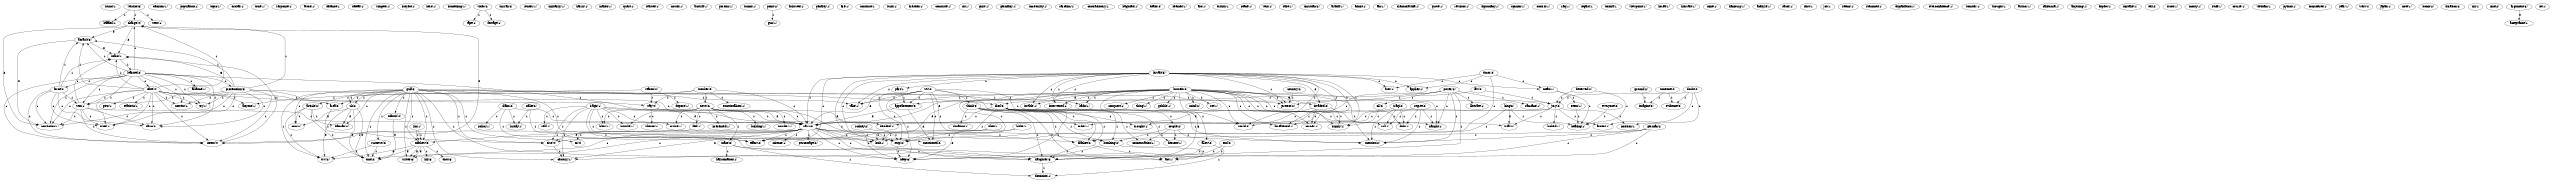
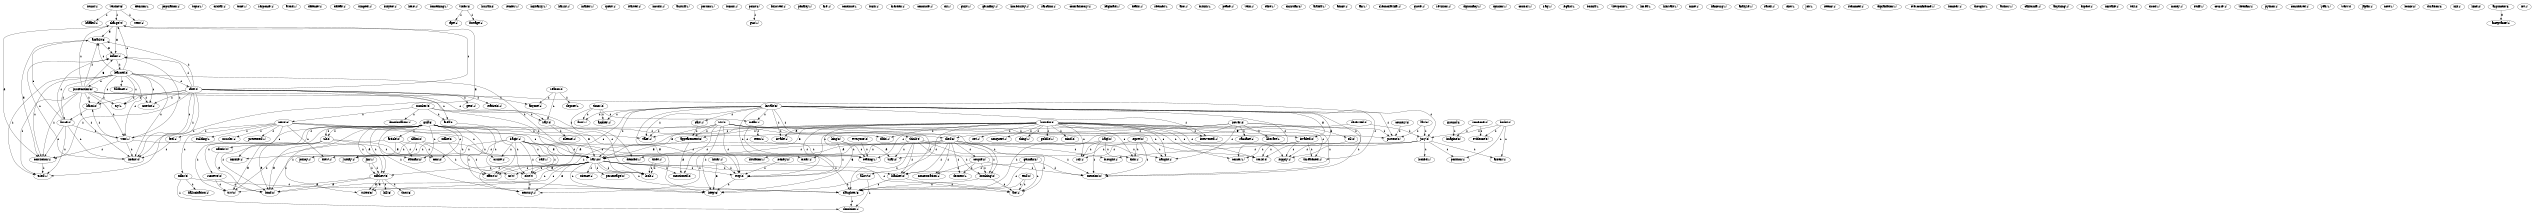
node "death(4)": label "death(4)" -> "death(1)"
edge "won(1)" -> "tried(1)": now "conviction(1)" -> "tried(1)"
edge "force(2)" -> "harm(2)": reversed
